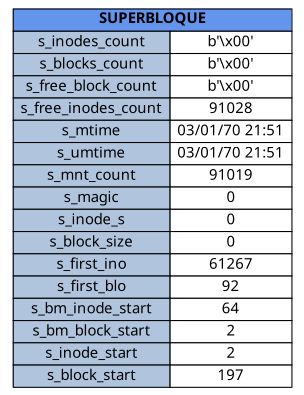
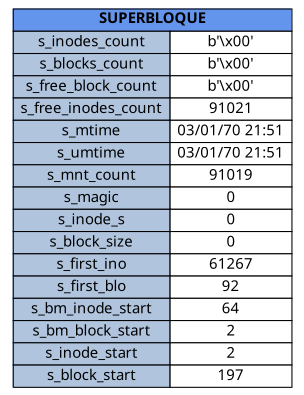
node "SUPERBLOQUE": text "91028" -> "91021"
